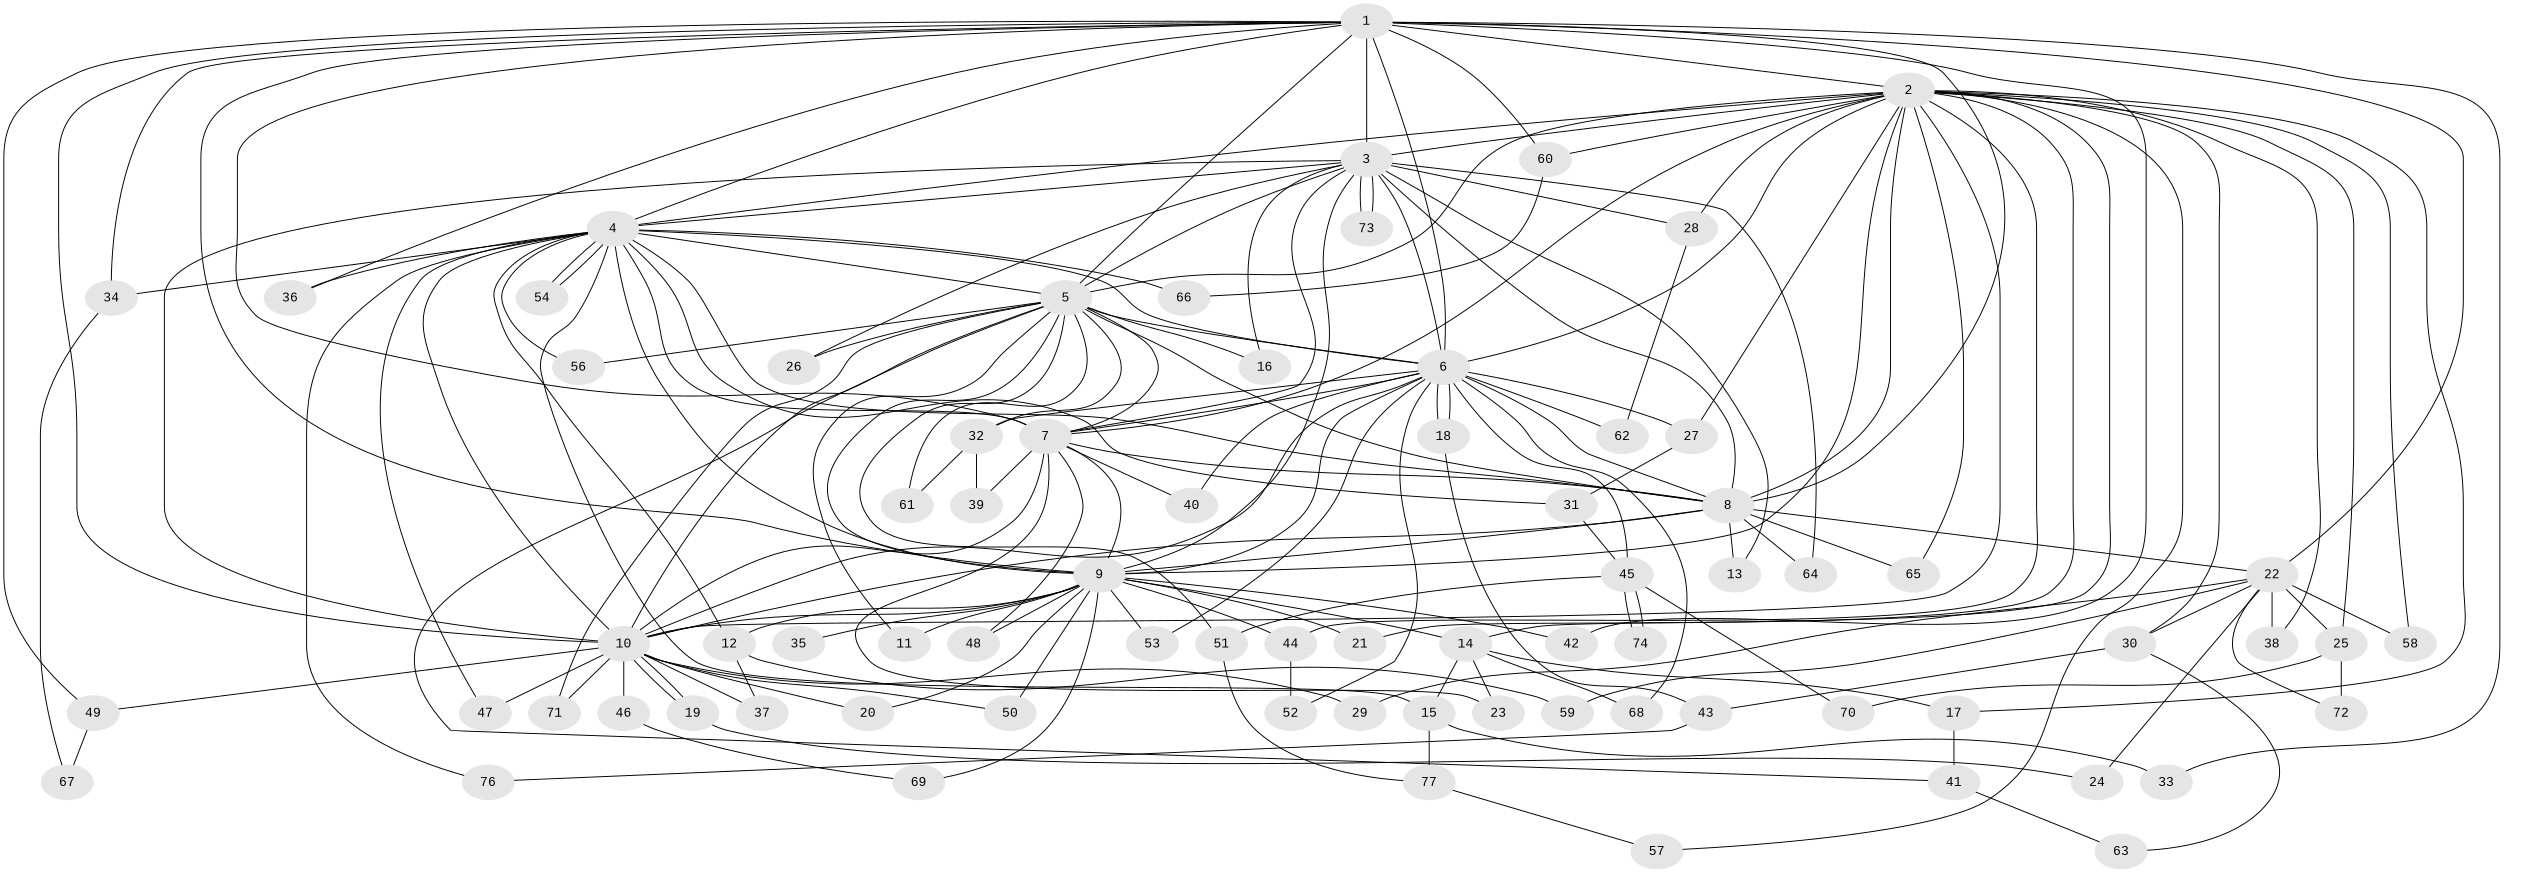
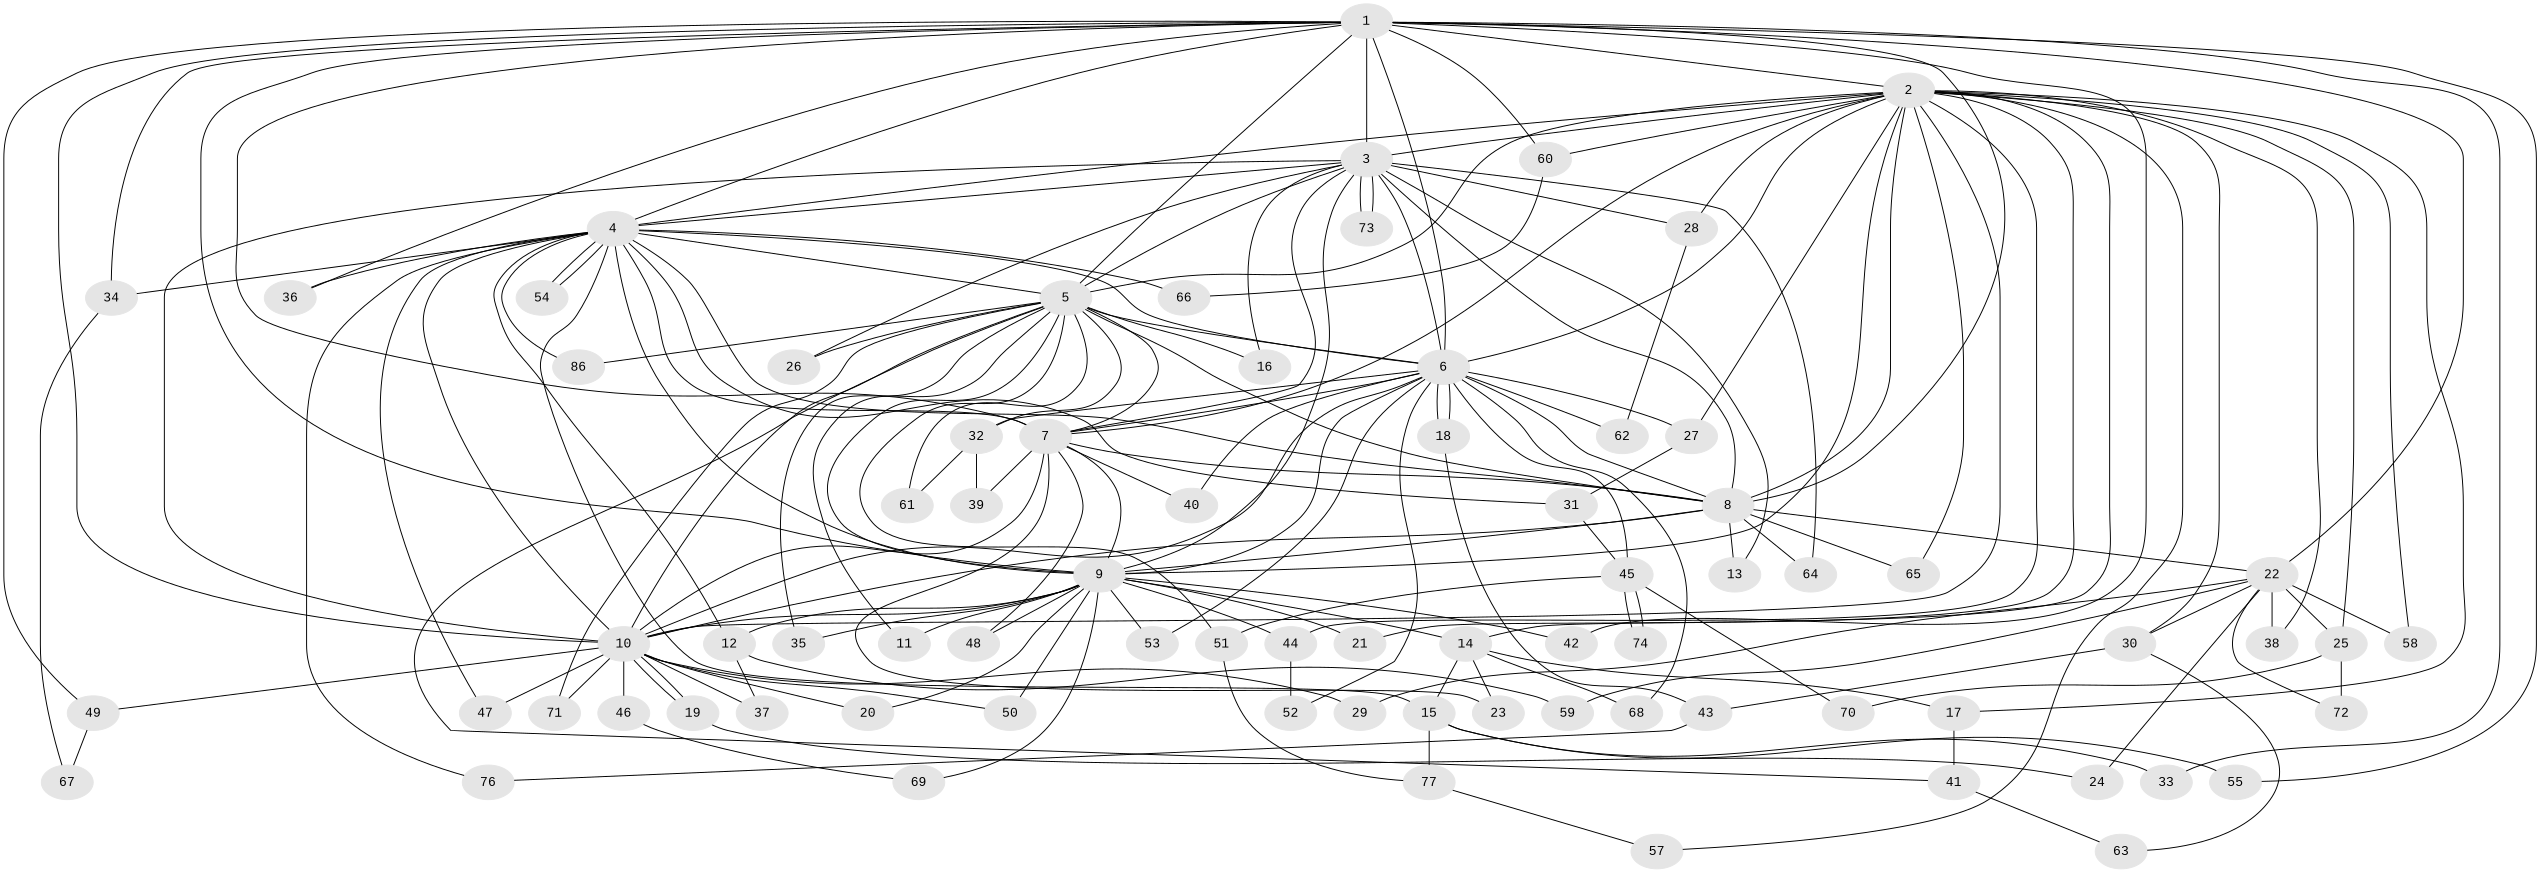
node "56": label "56" -> "86"
edge "5" -- "35": added
node "55": added
